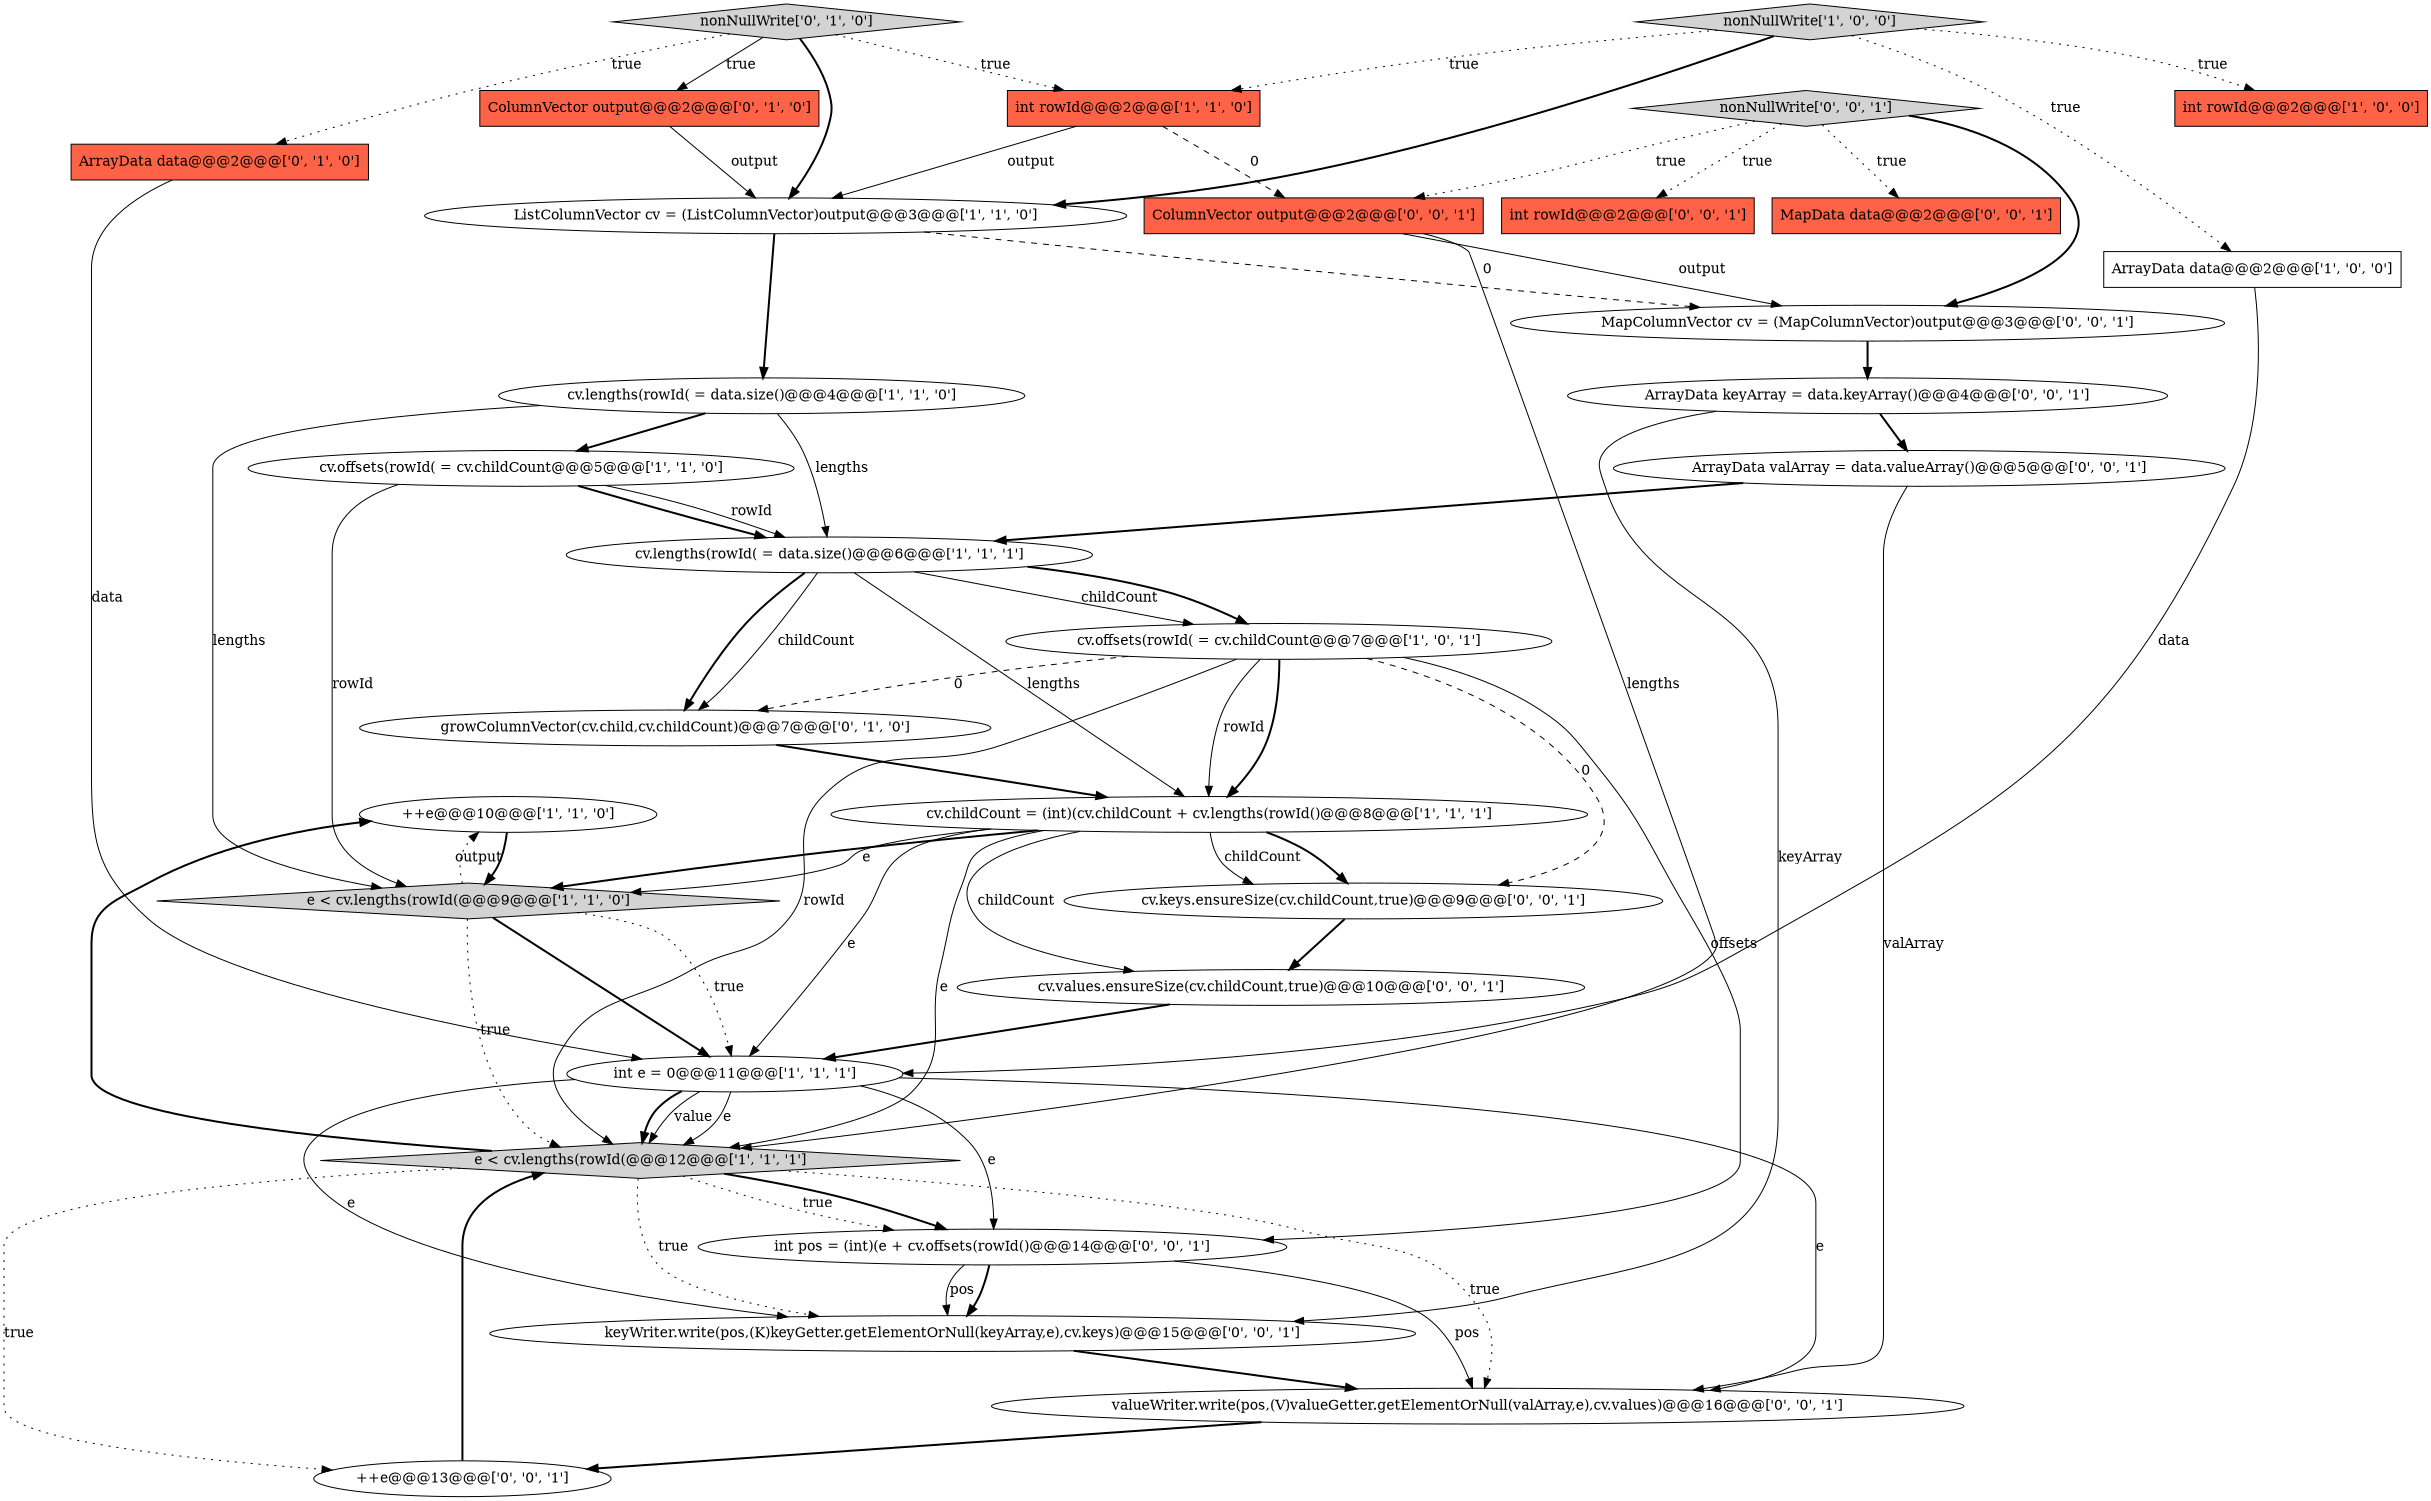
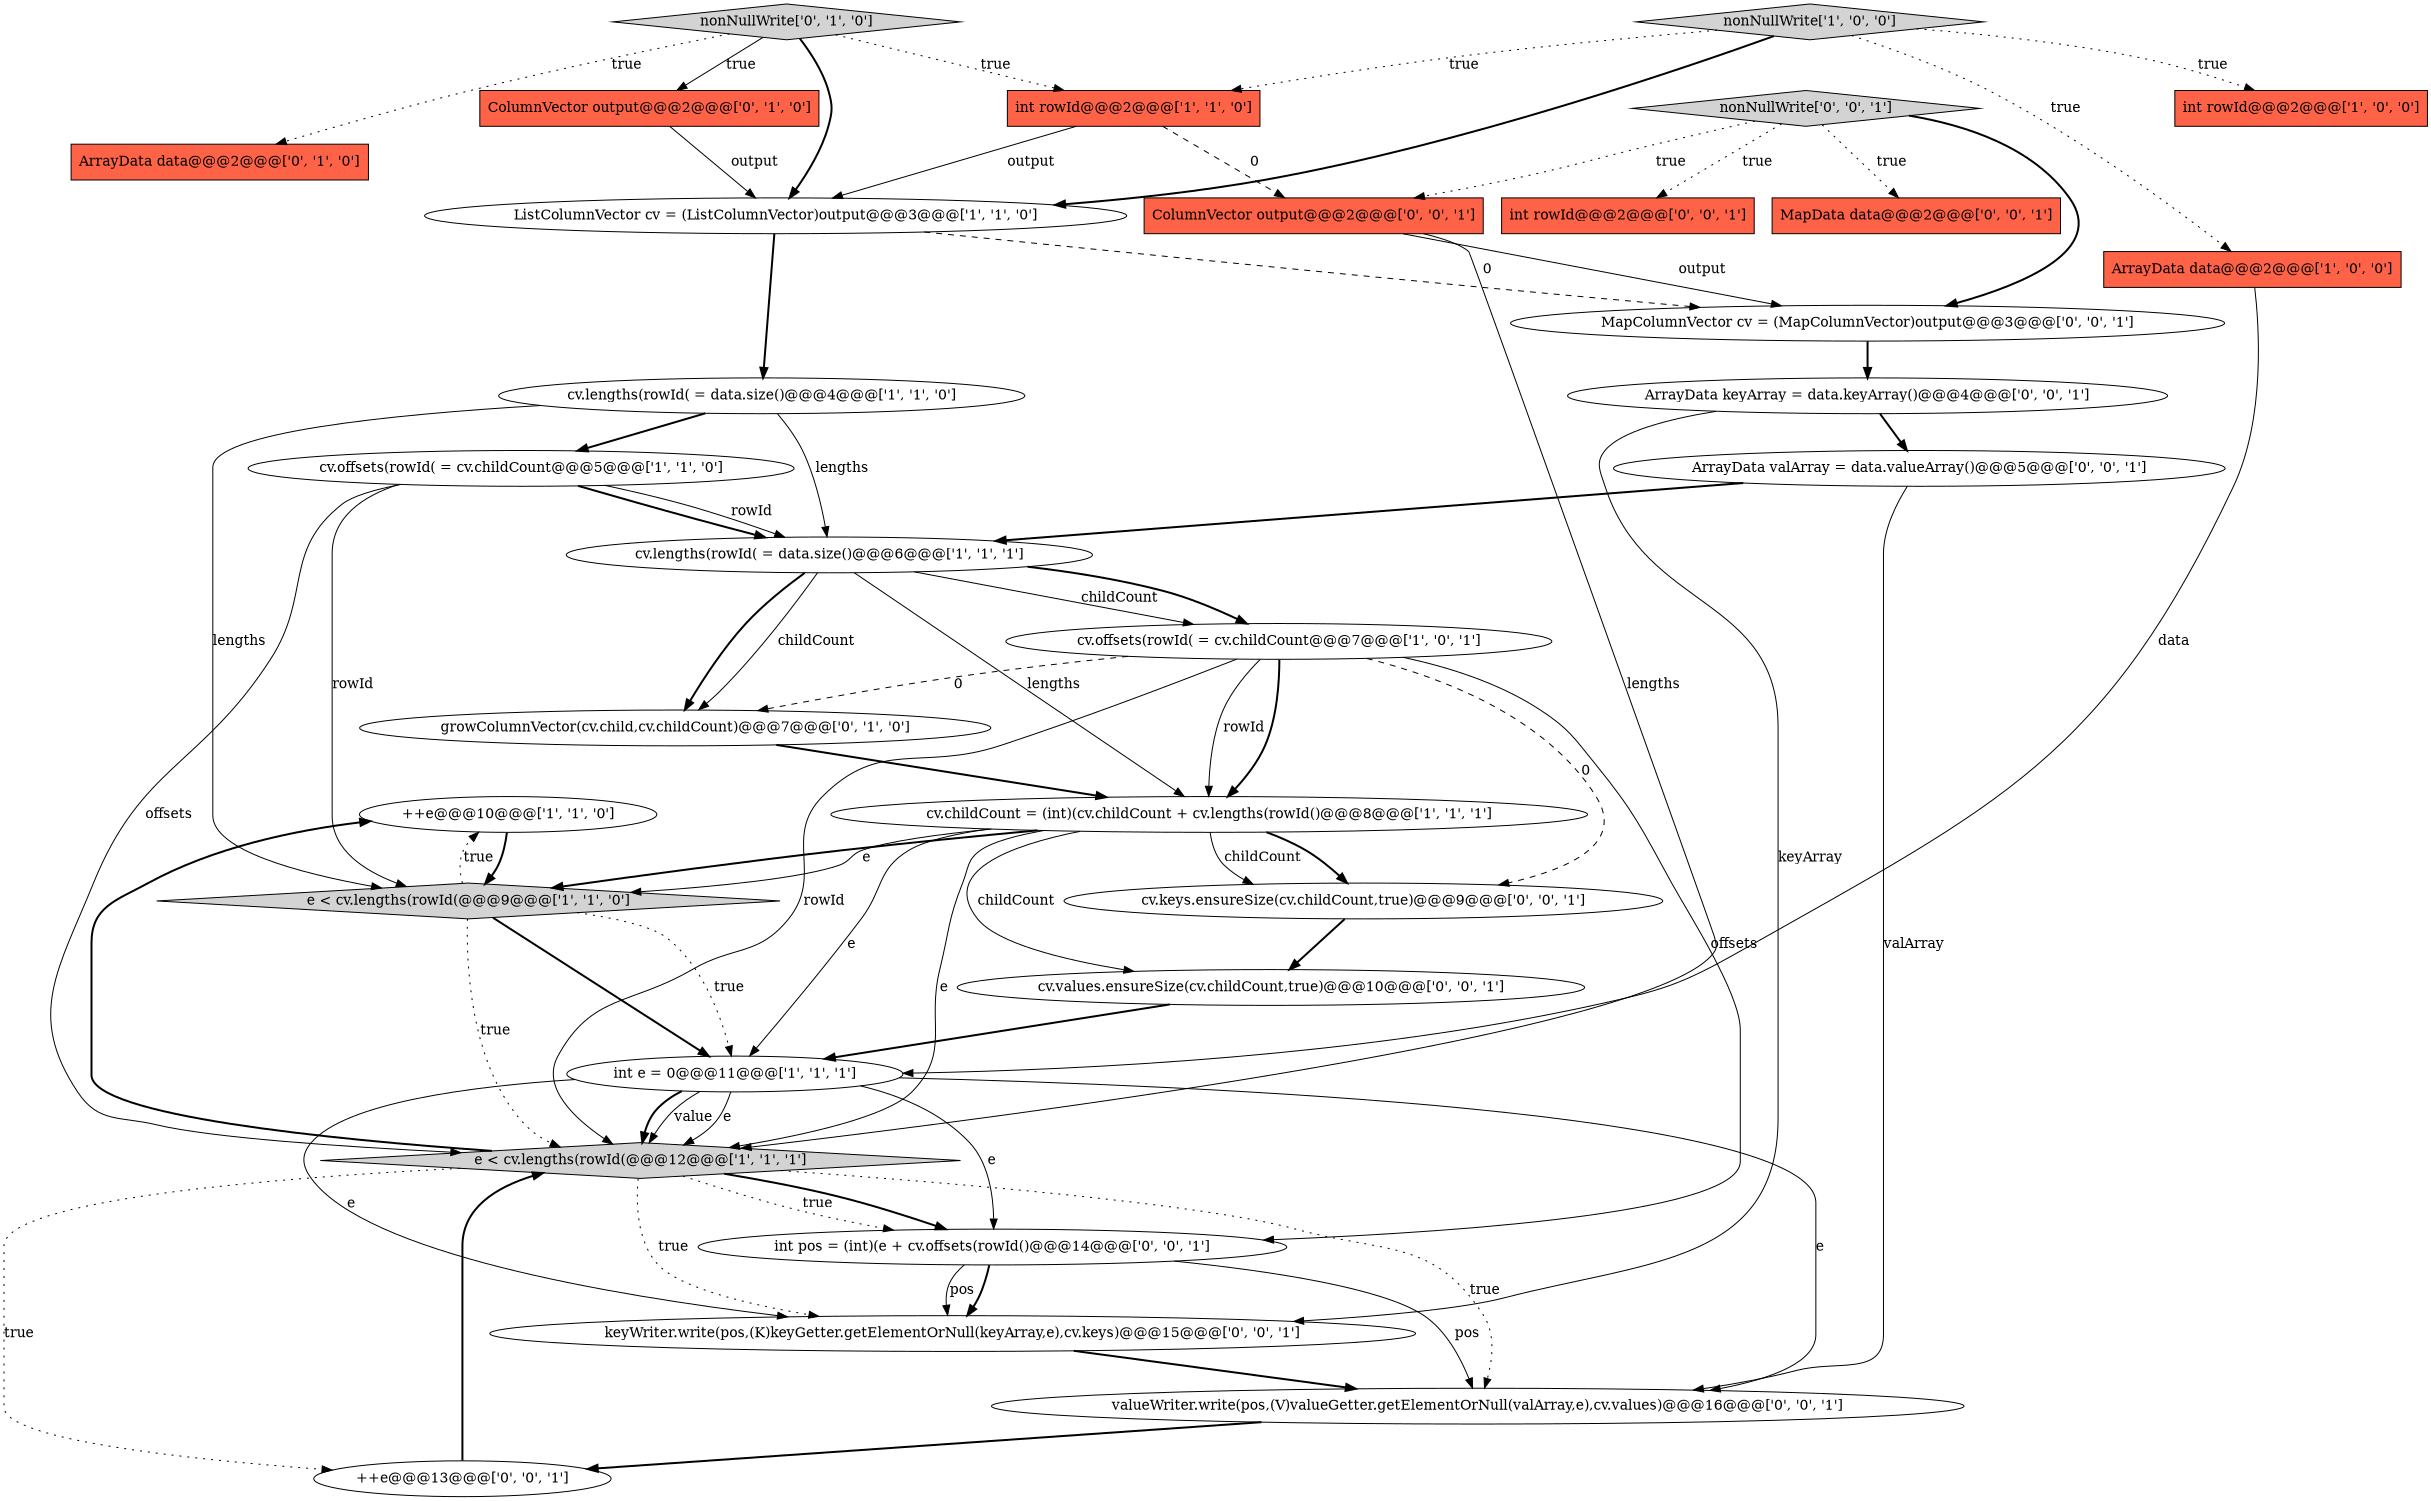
node "ArrayData data@@@2@@@['1', '0', '0']": fillcolor white -> tomato
edge "ArrayData data@@@2@@@['0', '1', '0']" -> "int e = 0@@@11@@@['1', '1', '1']": removed, label "data"
edge "e < cv.lengths(rowId(@@@9@@@['1', '1', '0']" -> "++e@@@10@@@['1', '1', '0']": label "output" -> "true"
edge "cv.offsets(rowId( = cv.childCount@@@5@@@['1', '1', '0']" -> "e < cv.lengths(rowId(@@@12@@@['1', '1', '1']": added, label "offsets"
